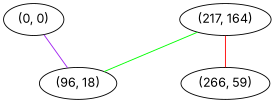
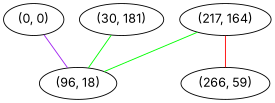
node "(30, 181)": added
